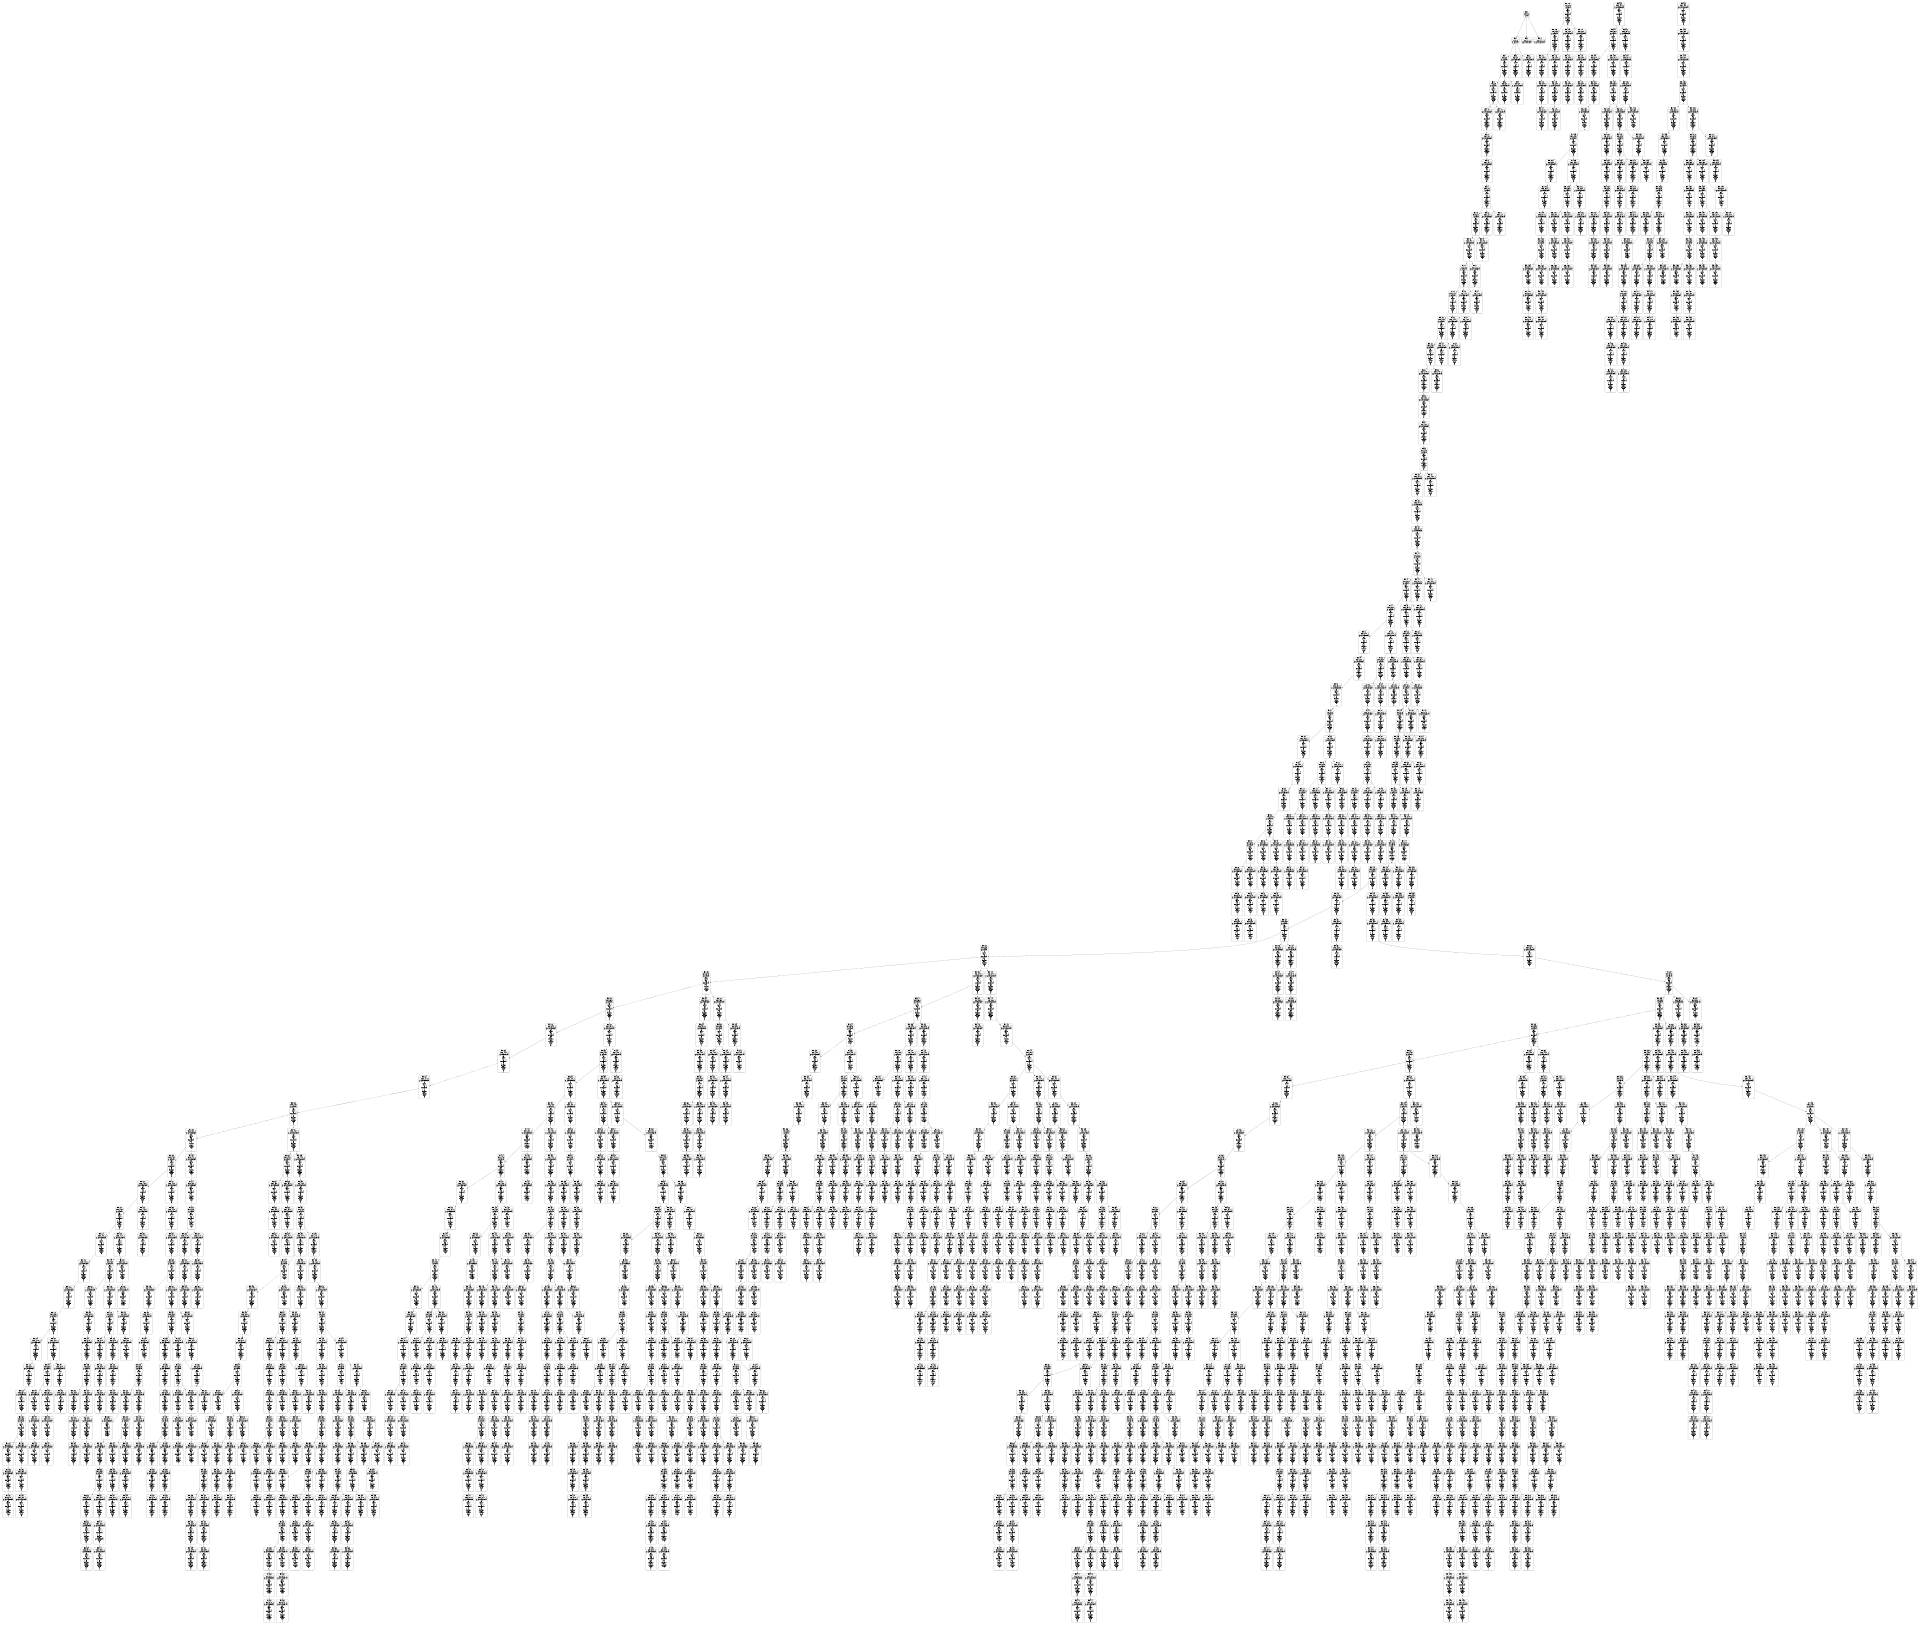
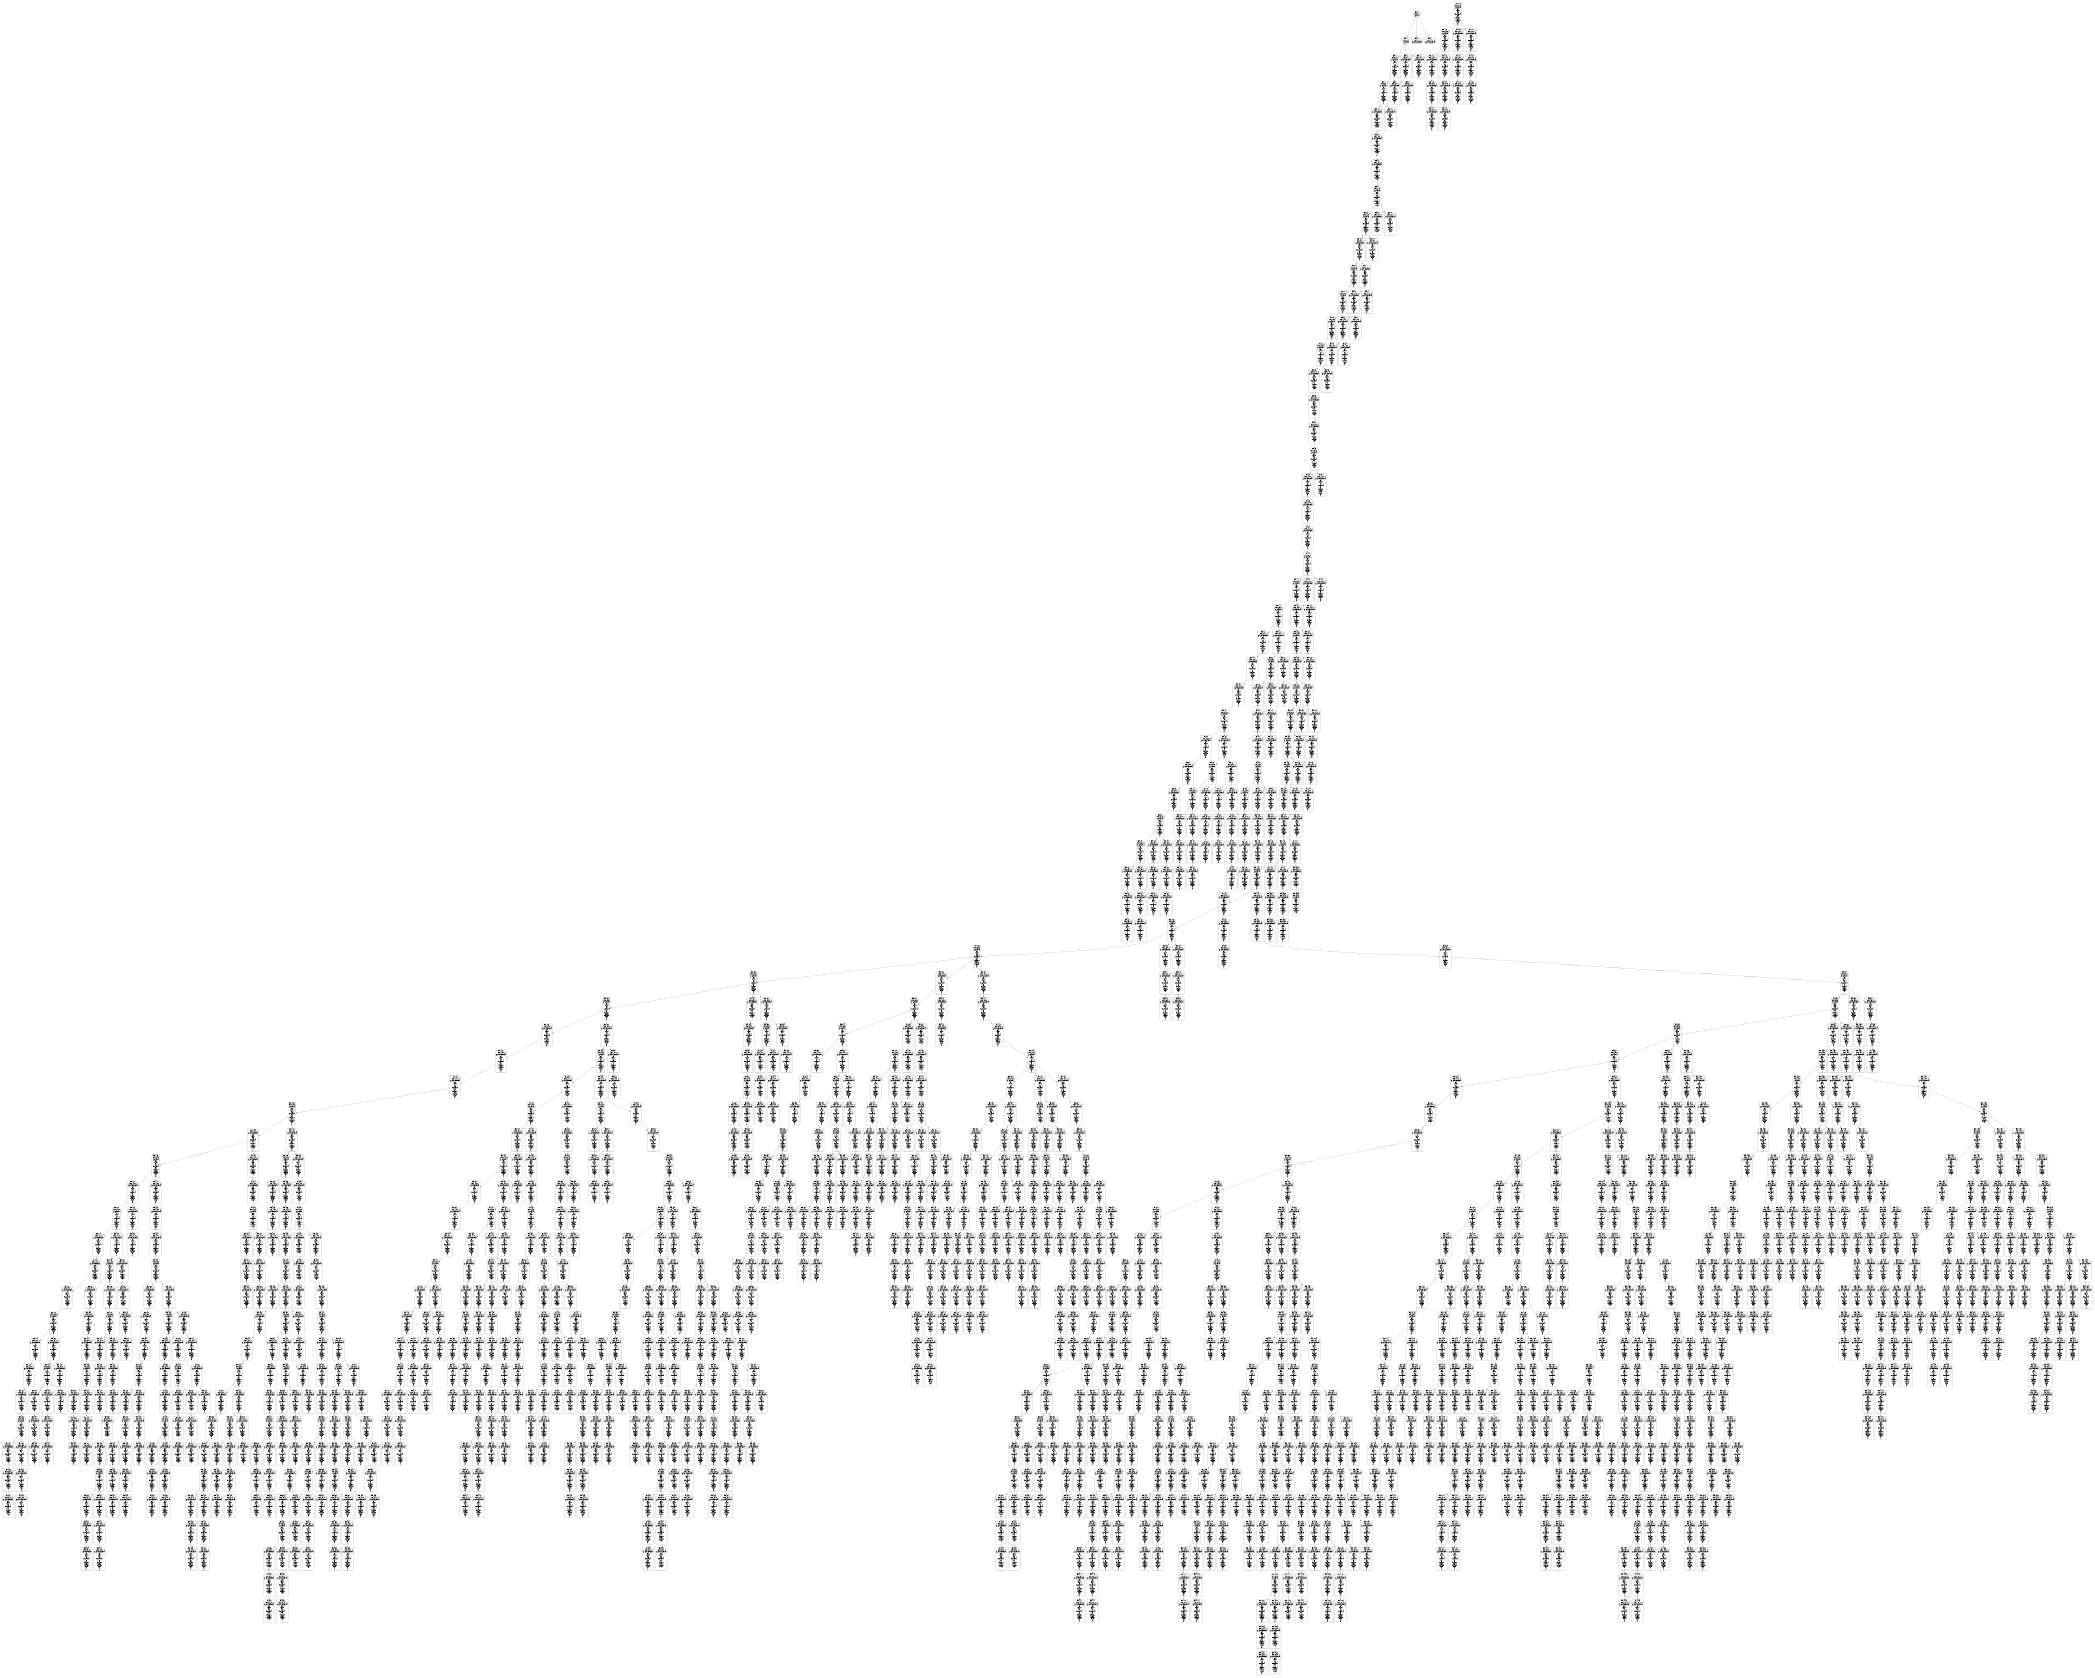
node "EO: 1021": text "Mirando" -> "GirarDerecha"
node "EO: 994": added
node "EO: 240": text "GirarDerecha" -> "Mirando"
